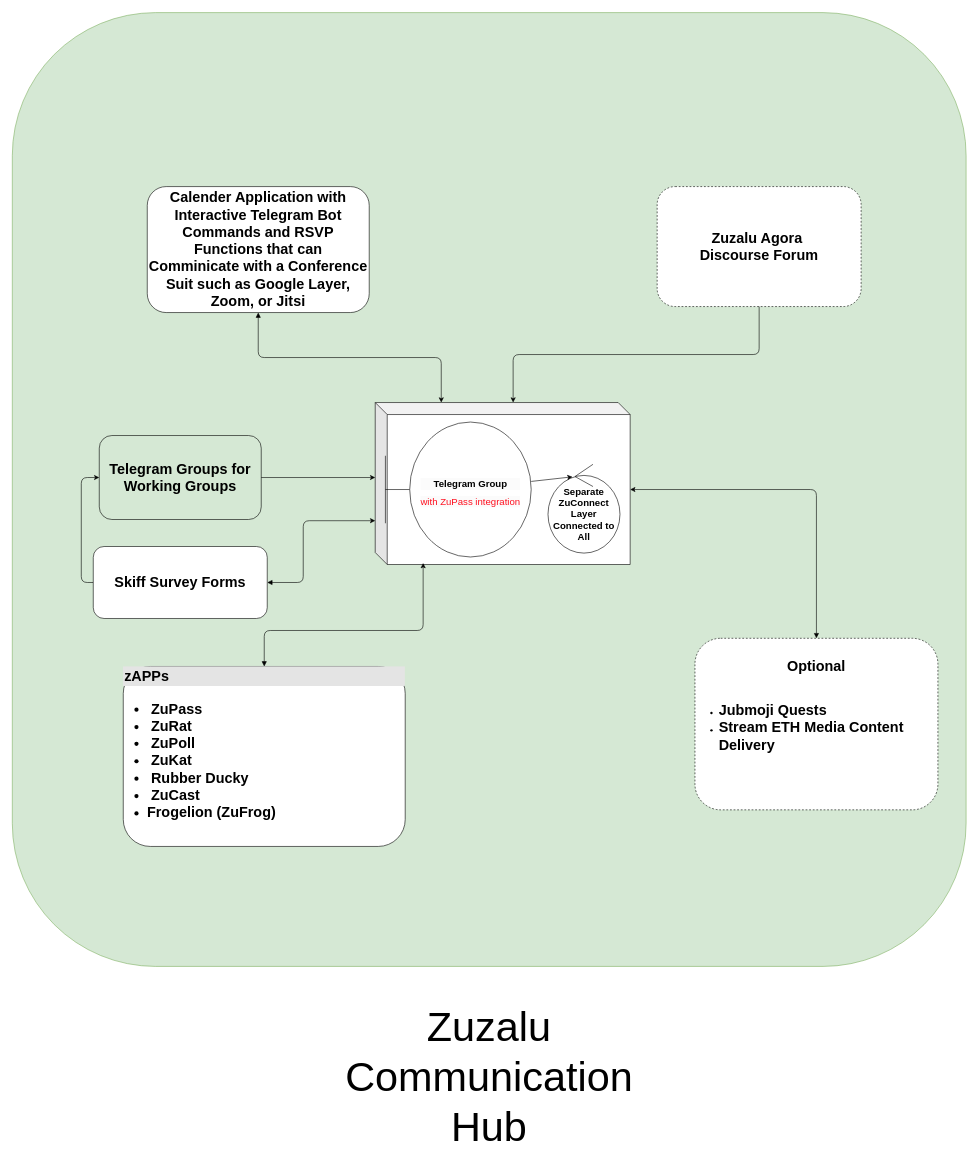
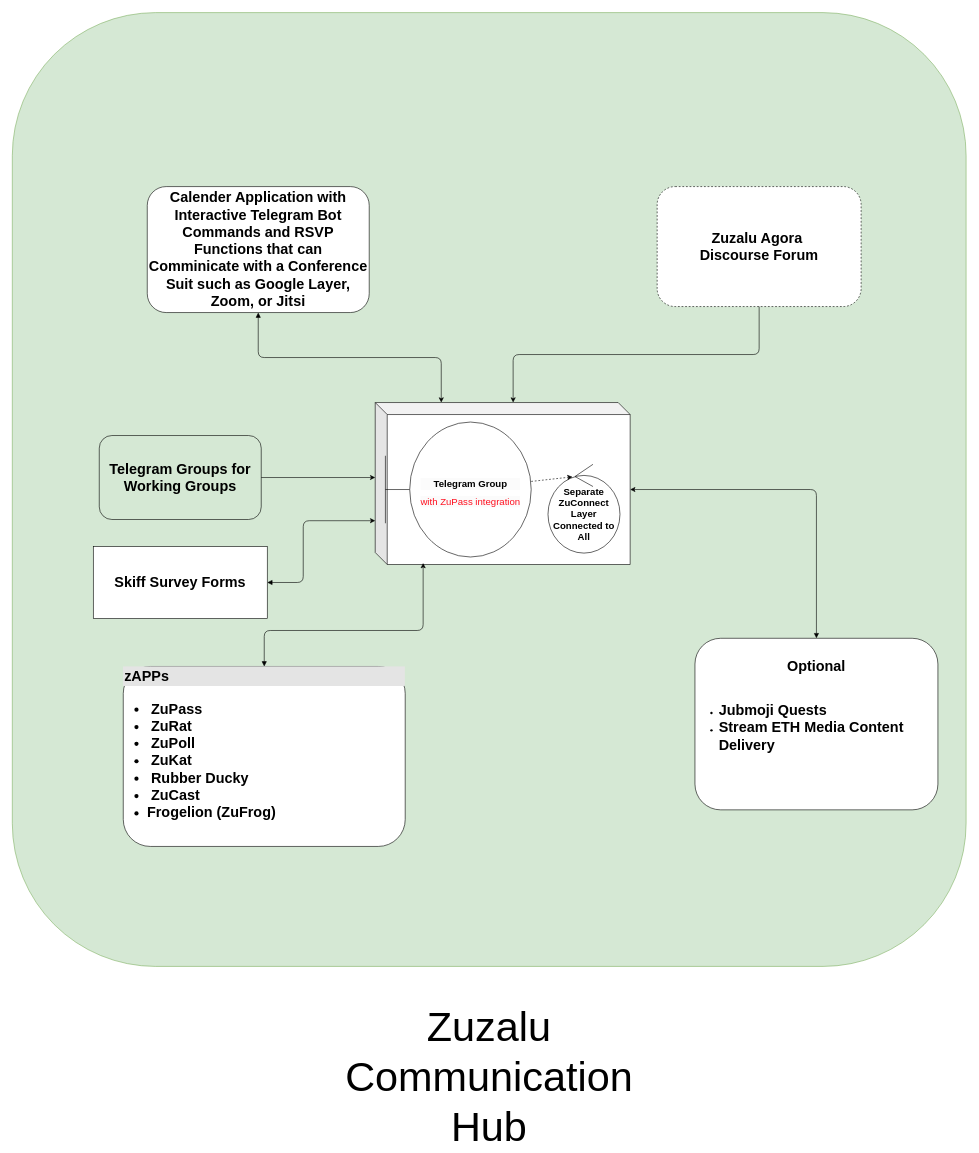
edge "Skiff Survey Forms" -> "Telegram Groups for Working Groups": removed
edge "Telegram Group with ZuPass integration" -> "Separate ZuConnect Layer Connected to All": style solid -> dashed
node "Skiff Survey Forms": shape rounded rectangle -> rectangle
node "Optional Jubmoji Quests Stream ETH Media Content Delivery": style dashed -> solid
